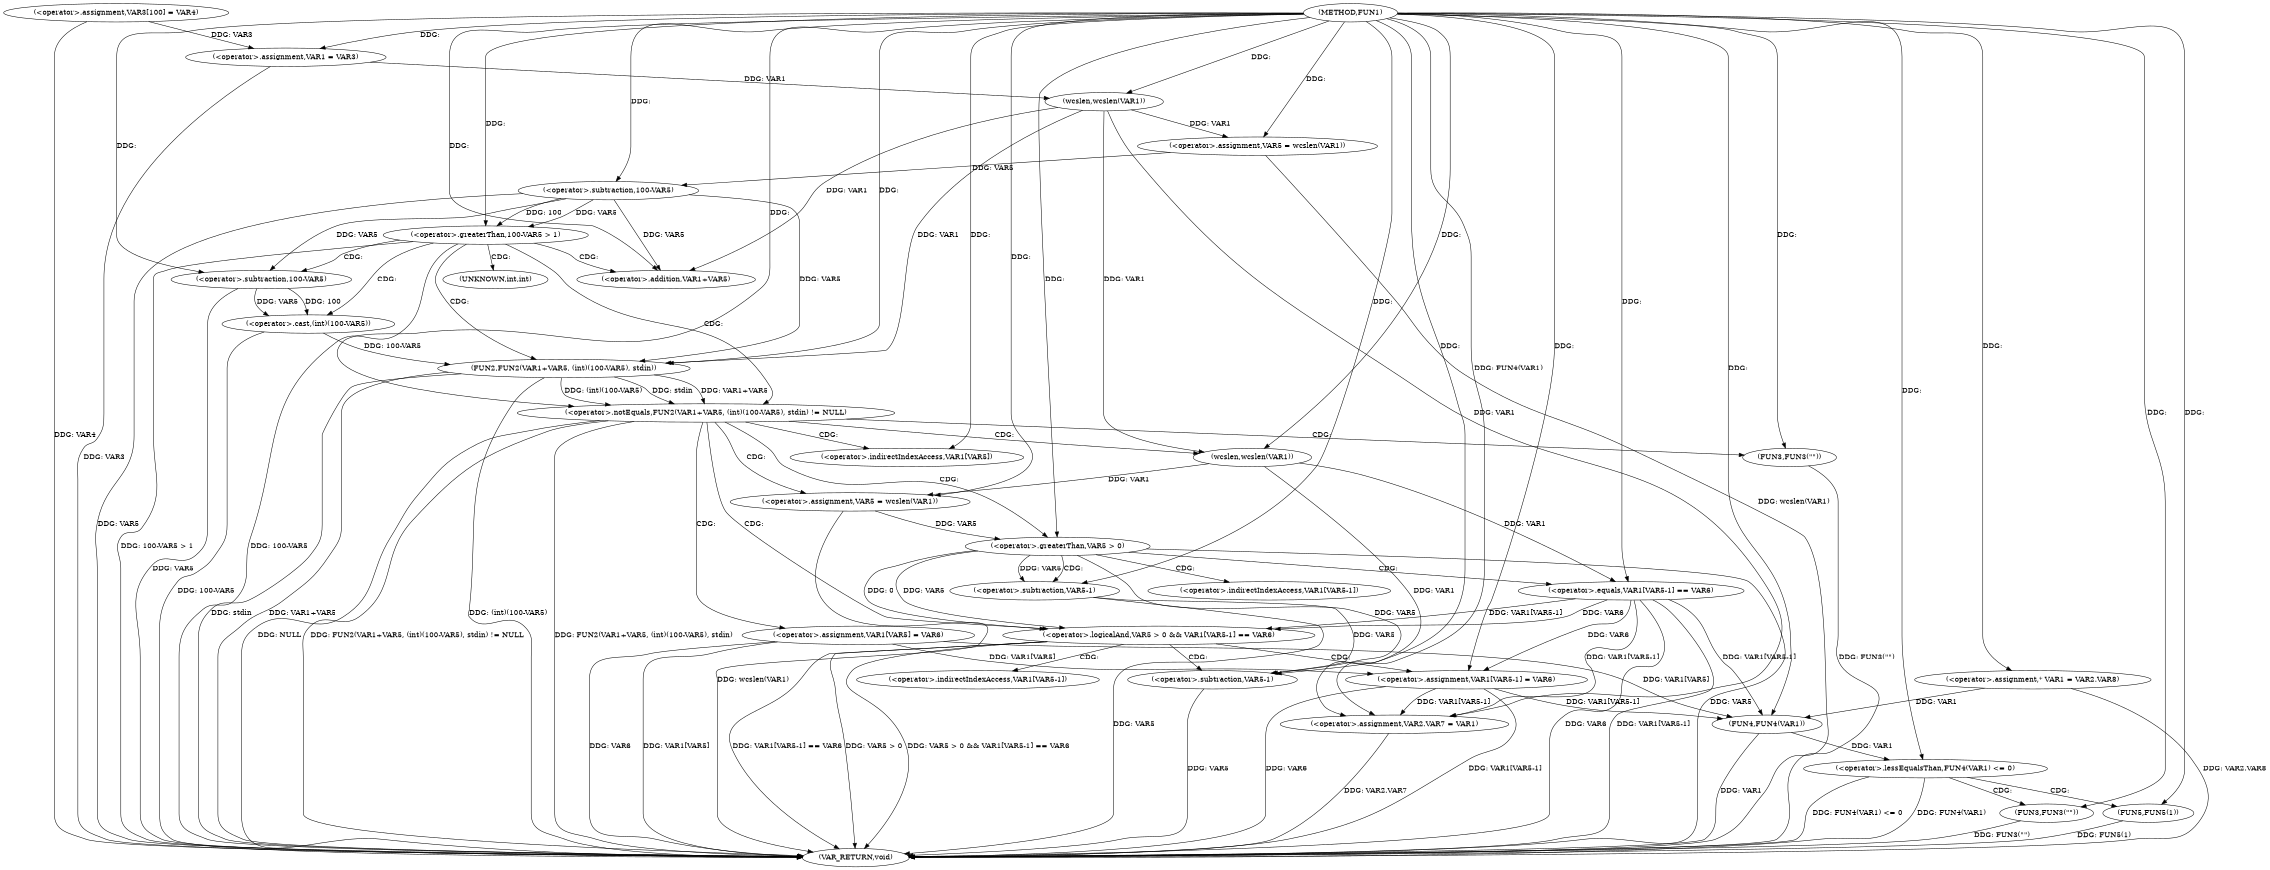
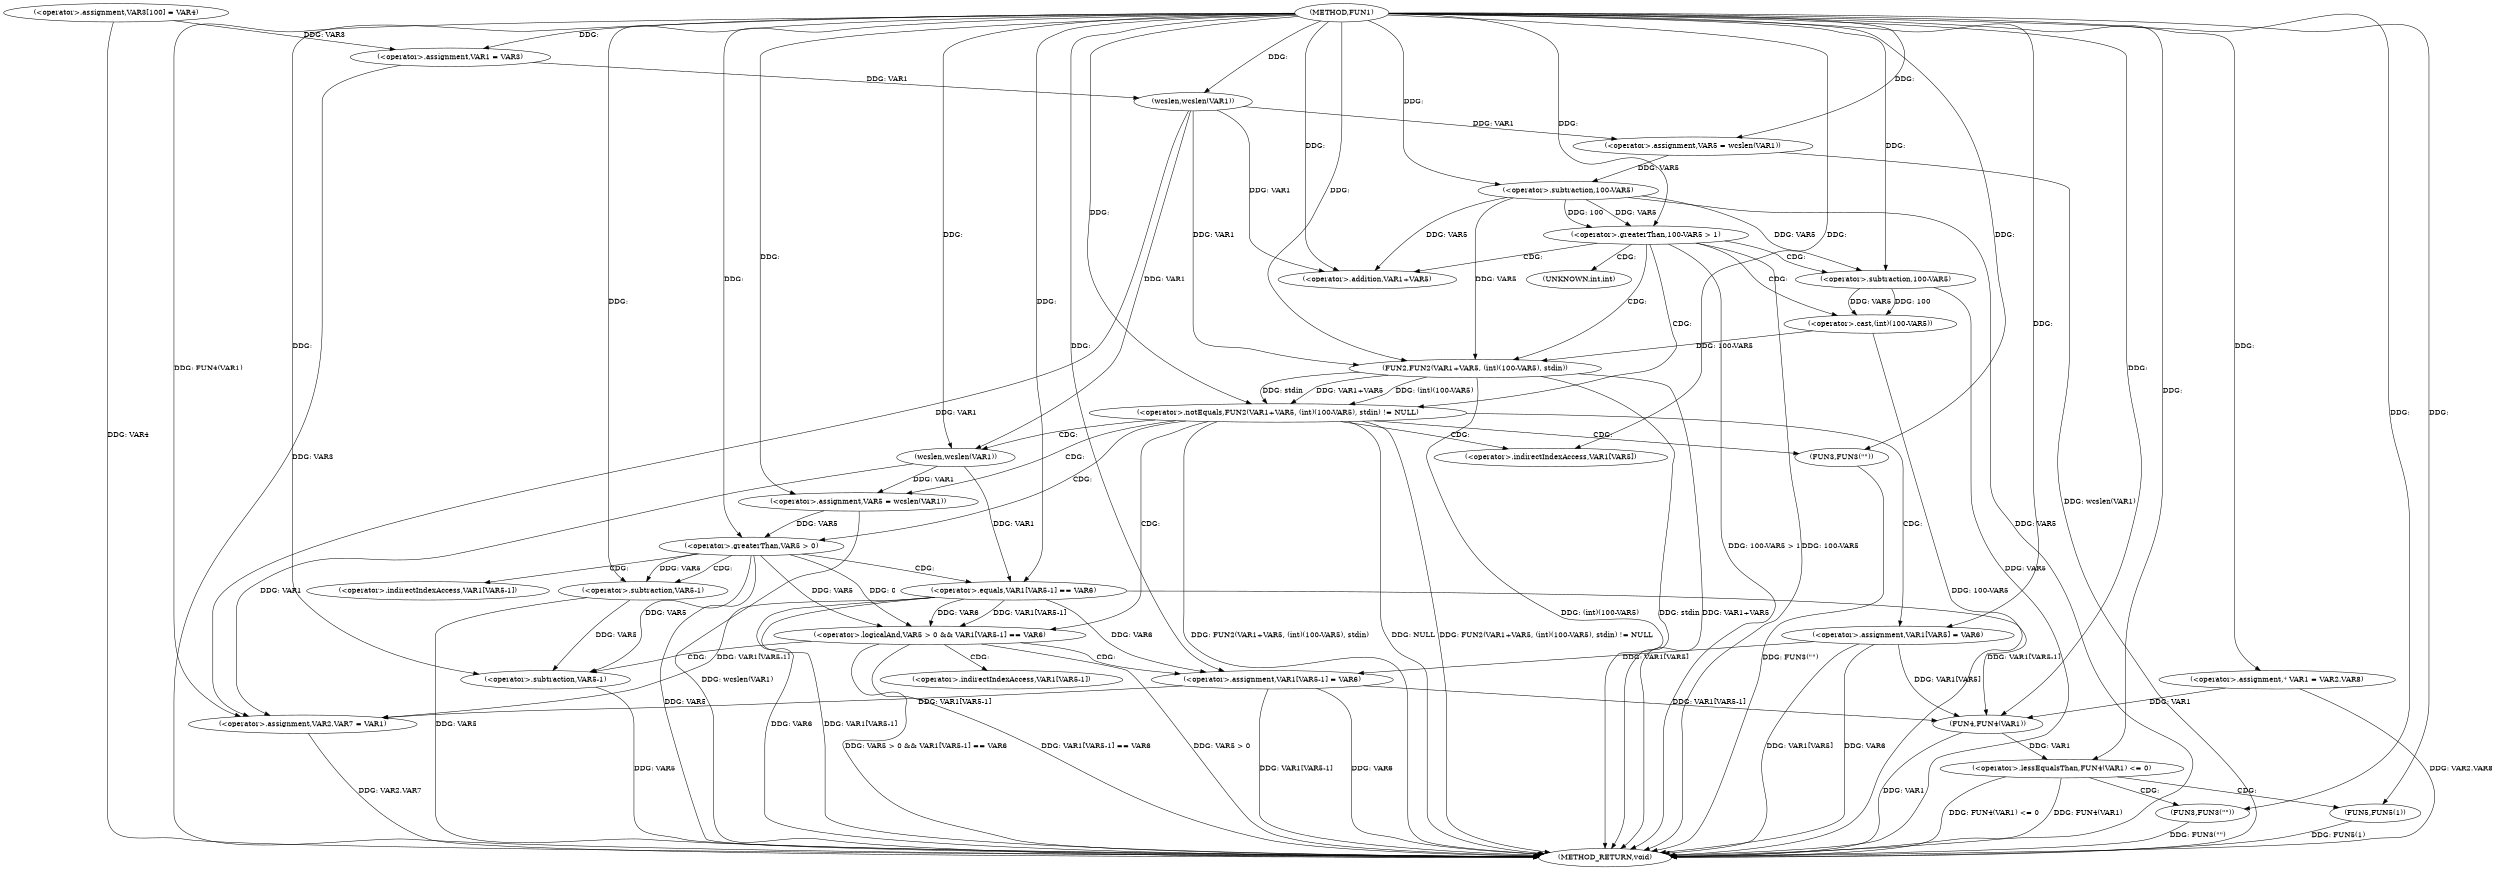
edge "(METHOD,FUN1)" -> "(<operator>.assignment,VAR1[VAR5] = VAR6)": added, label "DDG:"
node "(VAR_RETURN,void)": label "(VAR_RETURN,void)" -> "(METHOD_RETURN,void)"
